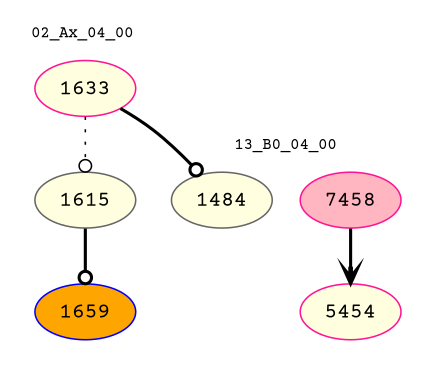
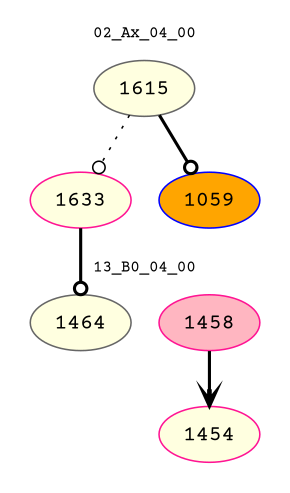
edge "1633" -> "1615": reversed
node "1484": label "1484" -> "1464"
node "7458": label "7458" -> "1458"
node "1659": label "1659" -> "1059"
node "5454": label "5454" -> "1454"
